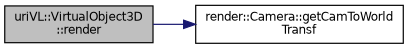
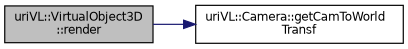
node "render::Camera::getCamToWorld Transf": label "render::Camera::getCamToWorld Transf" -> "uriVL::Camera::getCamToWorld Transf"
